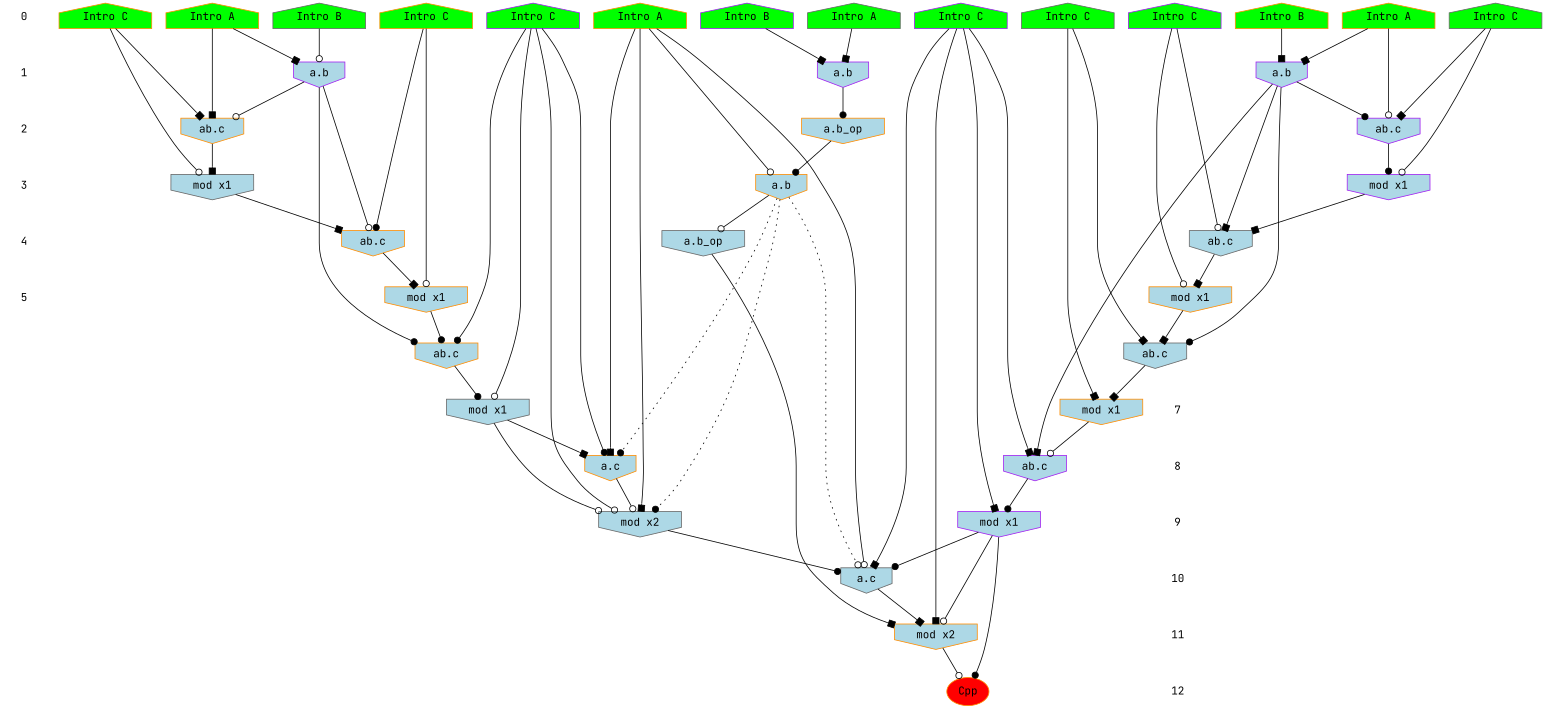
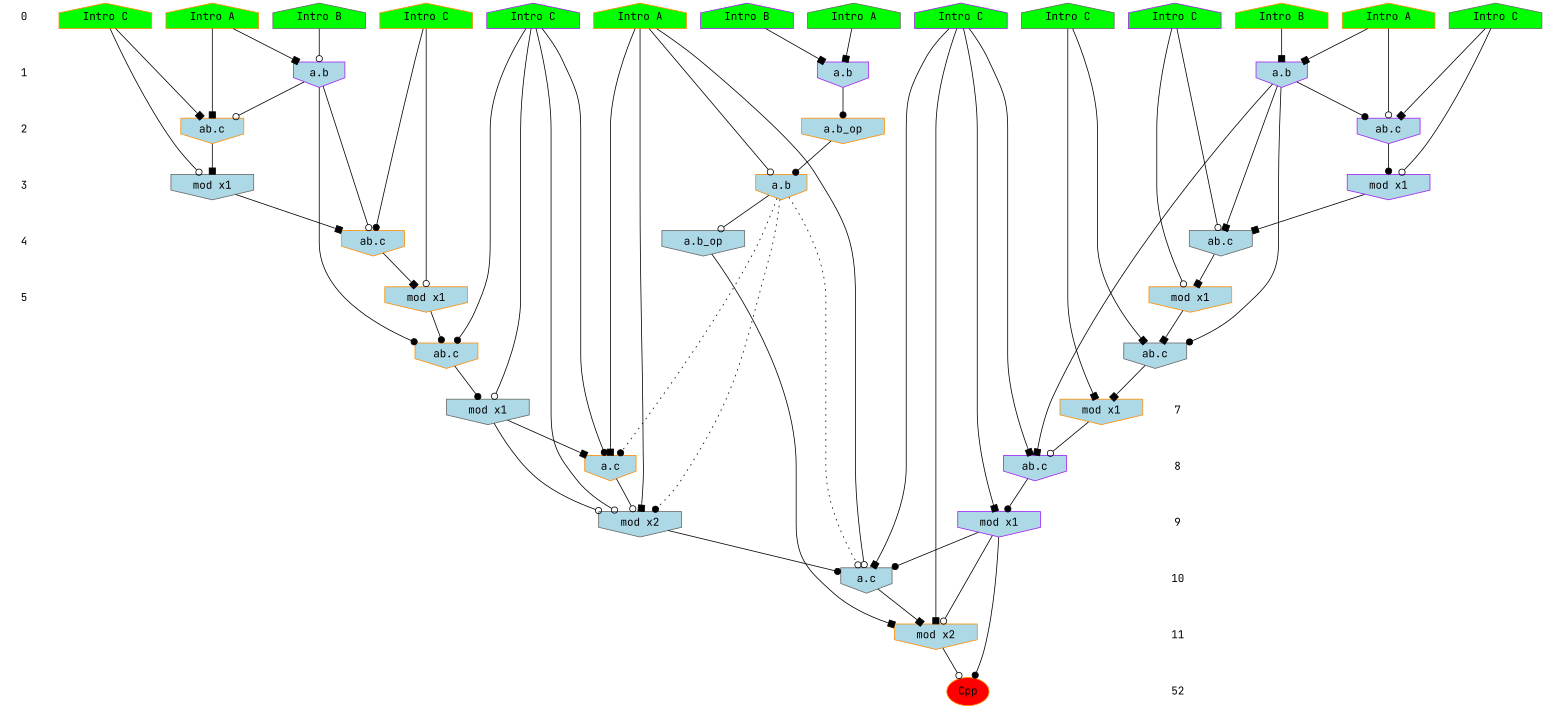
node "12": label "12" -> "52"
